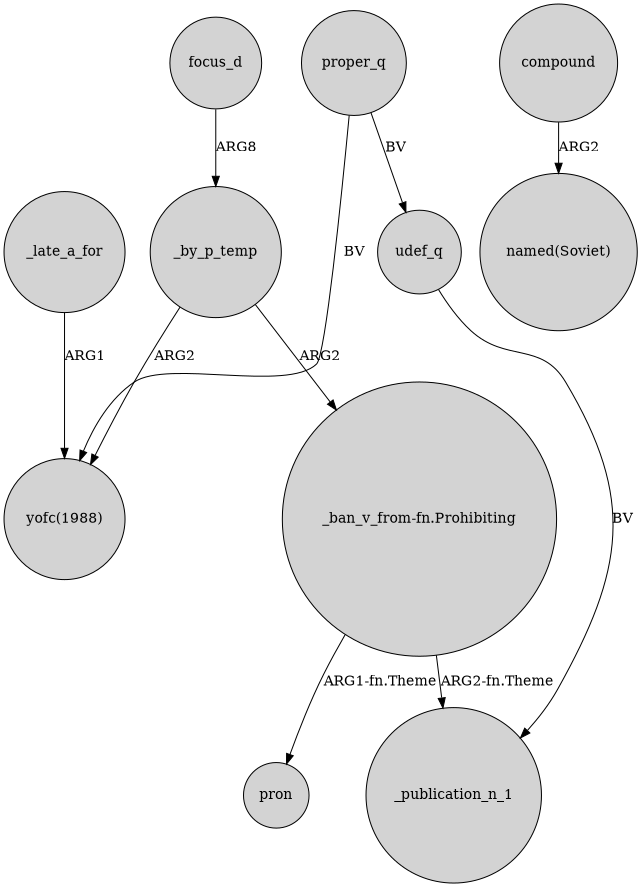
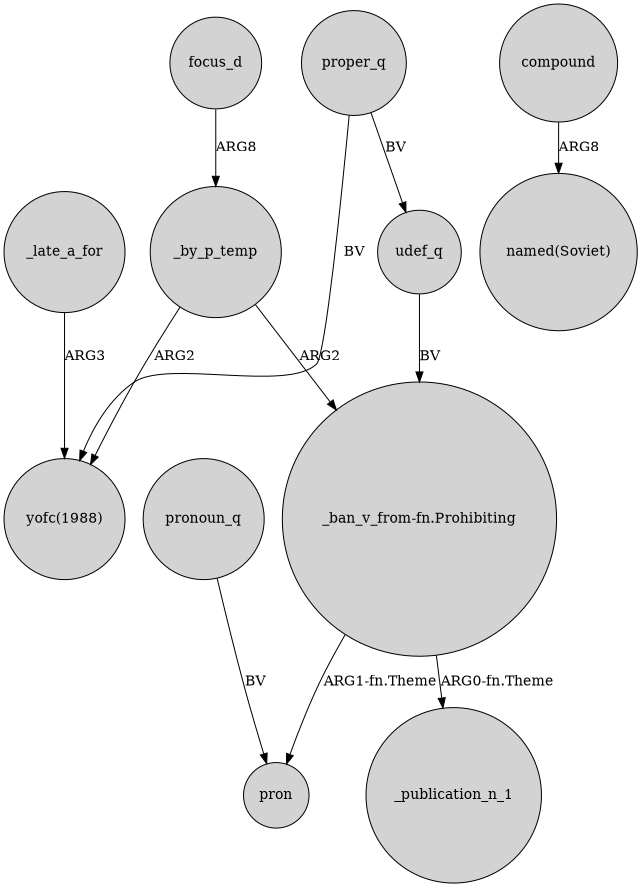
edge "compound" -> "named(Soviet)": label "ARG2" -> "ARG8"
edge "_late_a_for" -> "yofc(1988)": label "ARG1" -> "ARG3"
edge "udef_q" -> "_publication_n_1": now "udef_q" -> "_ban_v_from-fn.Prohibiting"
node "pronoun_q": added
edge "_ban_v_from-fn.Prohibiting" -> "_publication_n_1": label "ARG2-fn.Theme" -> "ARG0-fn.Theme"
